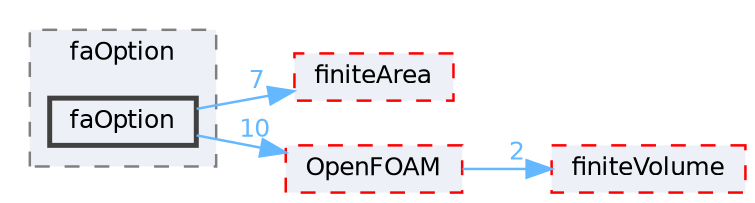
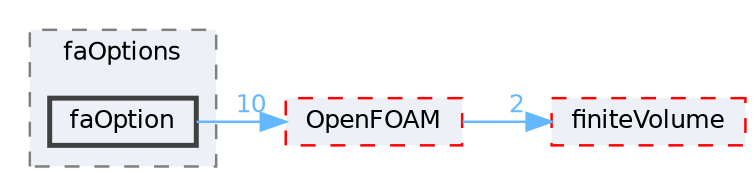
cluster "faOption": label "faOption" -> "faOptions"
node "finiteArea": removed
